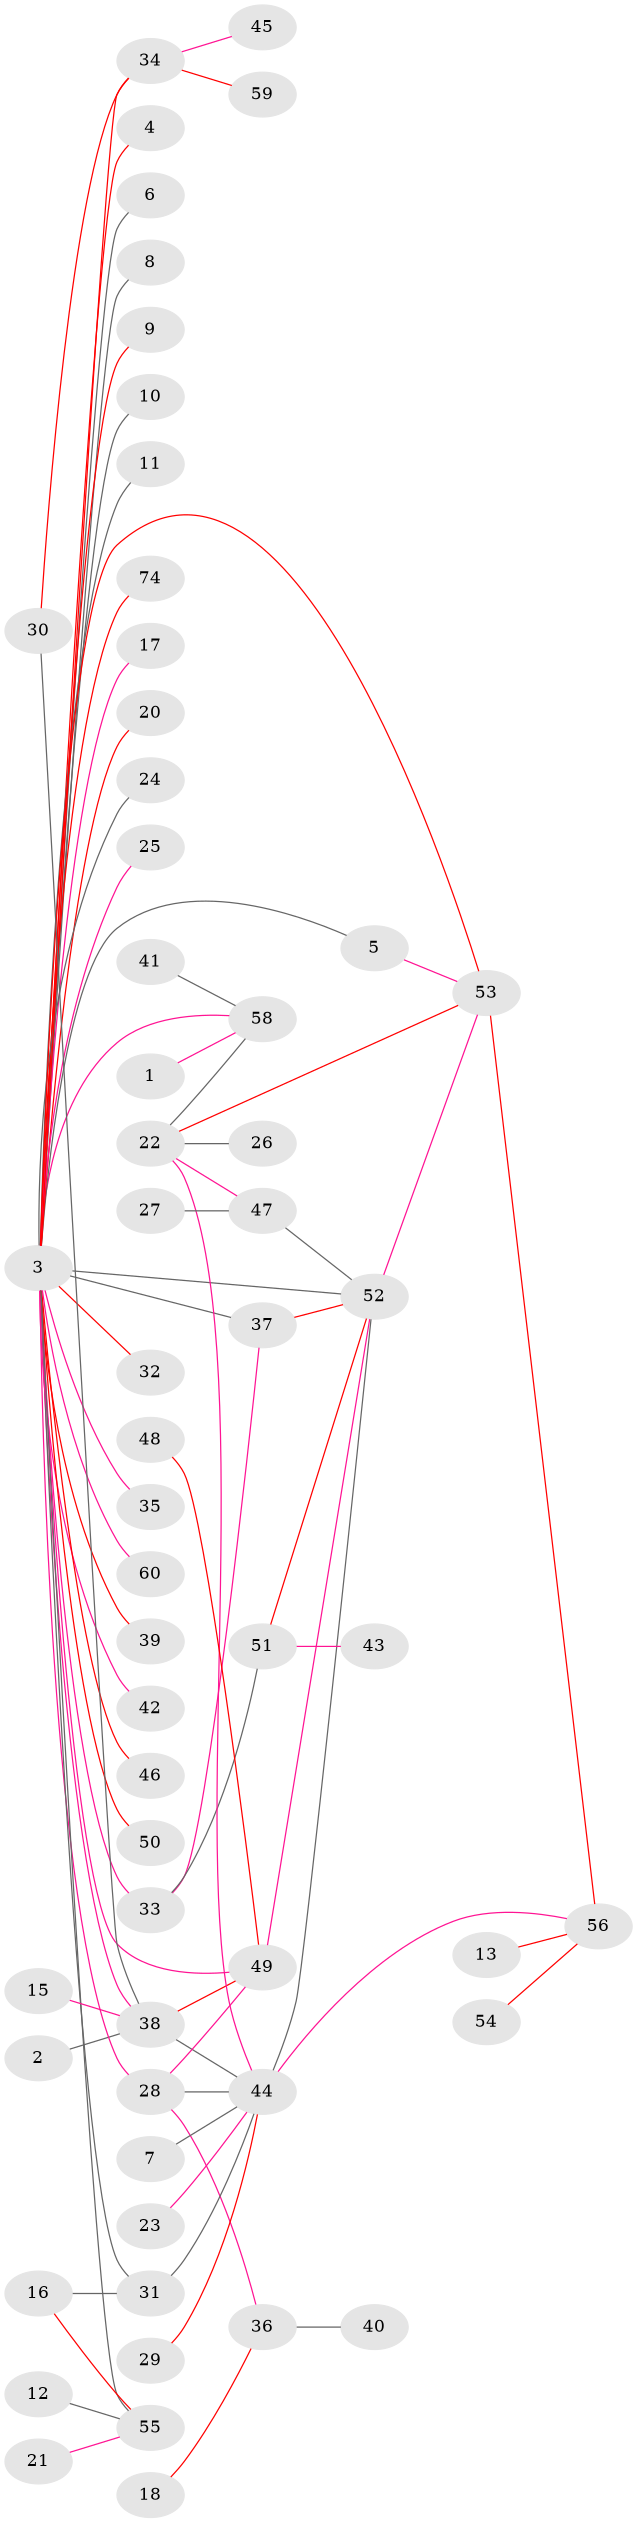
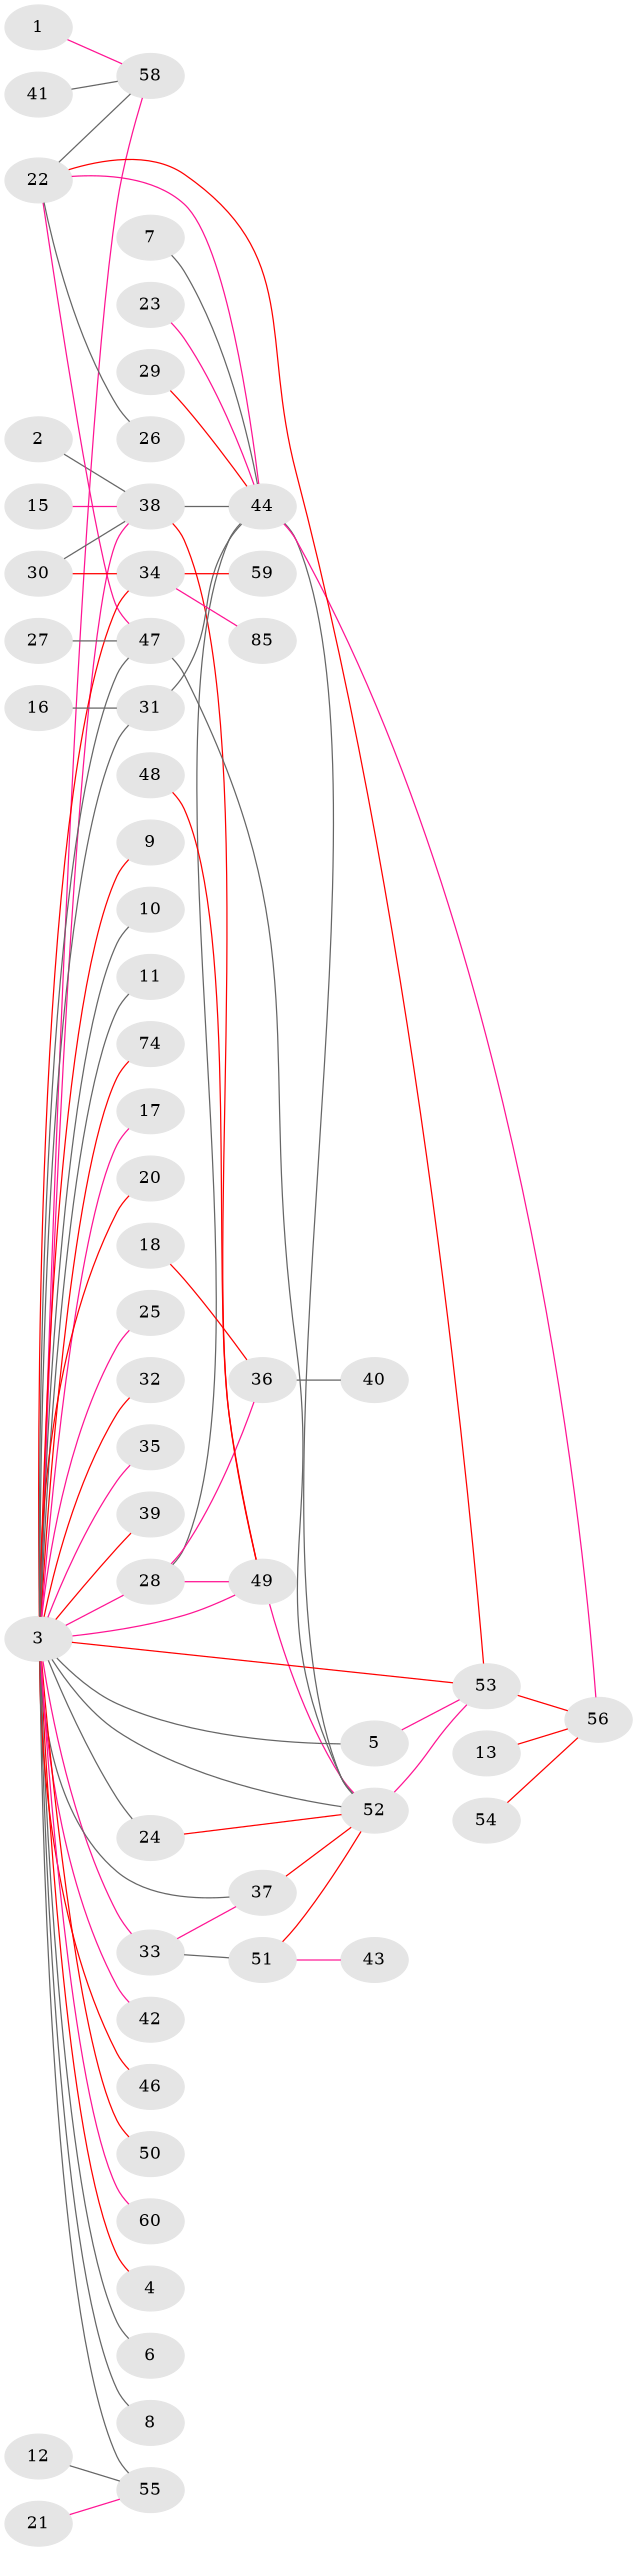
node "45": label "45" -> "85"
edge "47" -- "3": added
edge "52" -- "24": added
edge "16" -- "55": removed
